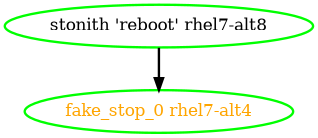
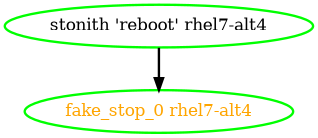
node "stonith 'reboot' rhel7-alt8": label "stonith 'reboot' rhel7-alt8" -> "stonith 'reboot' rhel7-alt4"
